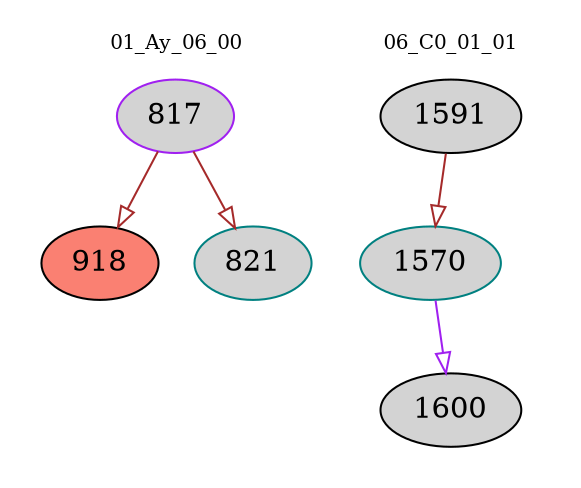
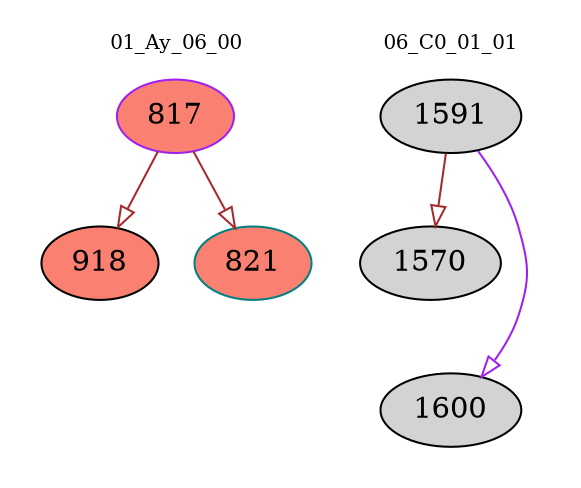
node "817": fillcolor lightgrey -> salmon
node "821": fillcolor lightgrey -> salmon
node "1570": color teal -> black
edge "1570" -> "1600": now "1591" -> "1600"
